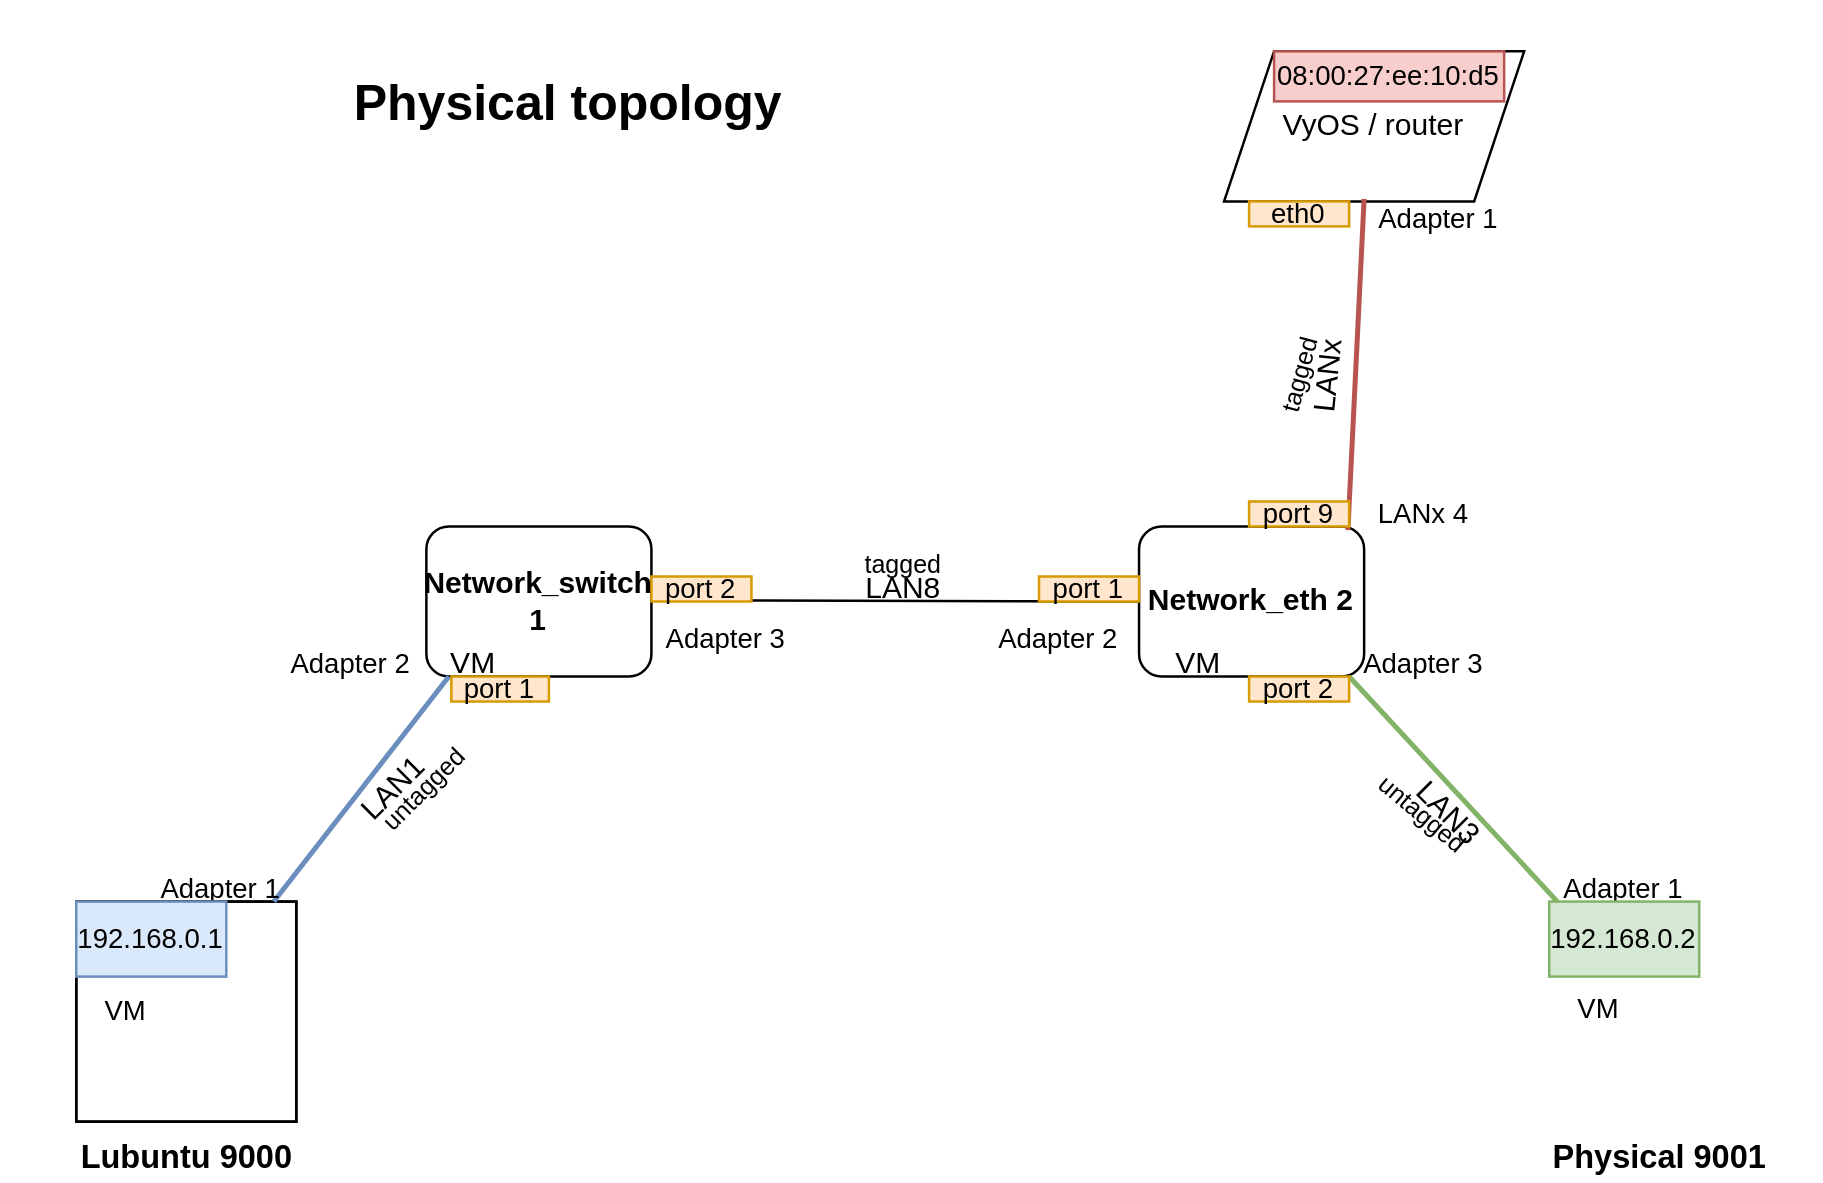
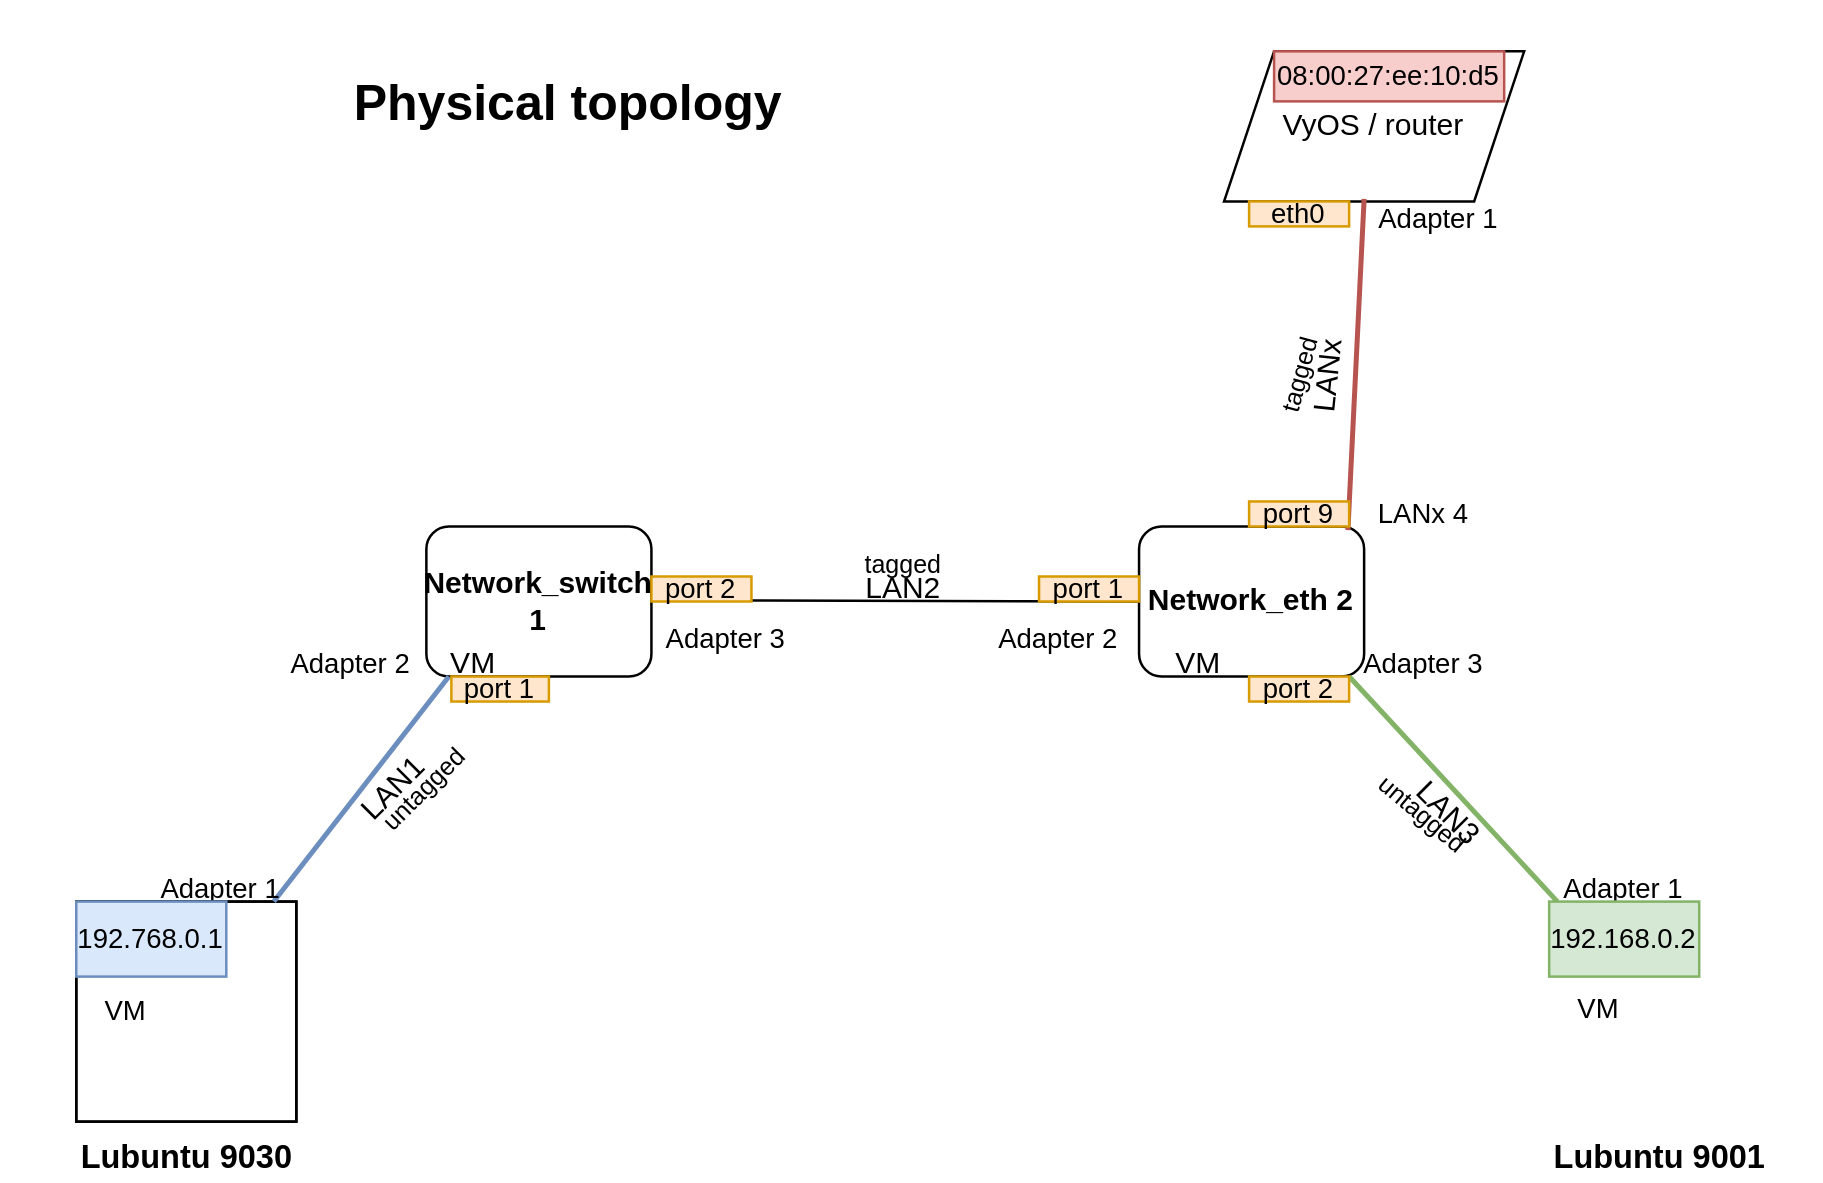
node "LAN8": label "LAN8" -> "LAN2"
node "192.168.0.1": label "192.168.0.1" -> "192.768.0.1"
node "Lubuntu 9000": label "Lubuntu 9000" -> "Lubuntu 9030"
node "Physical 9001": label "Physical 9001" -> "Lubuntu 9001"
